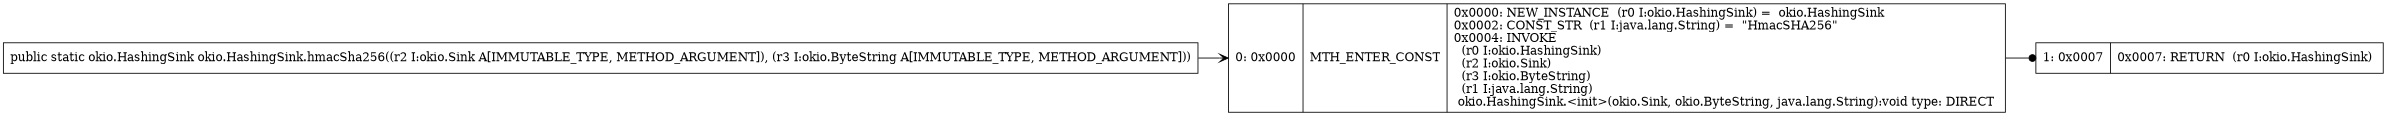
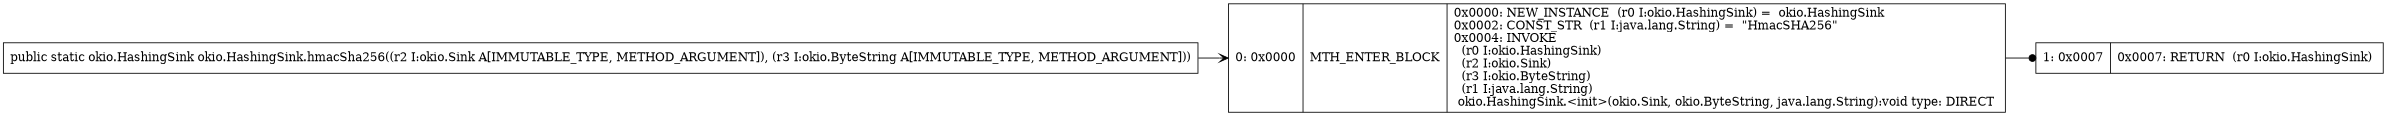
node "0: 0x0000": text "MTH_ENTER_CONST" -> "MTH_ENTER_BLOCK"
